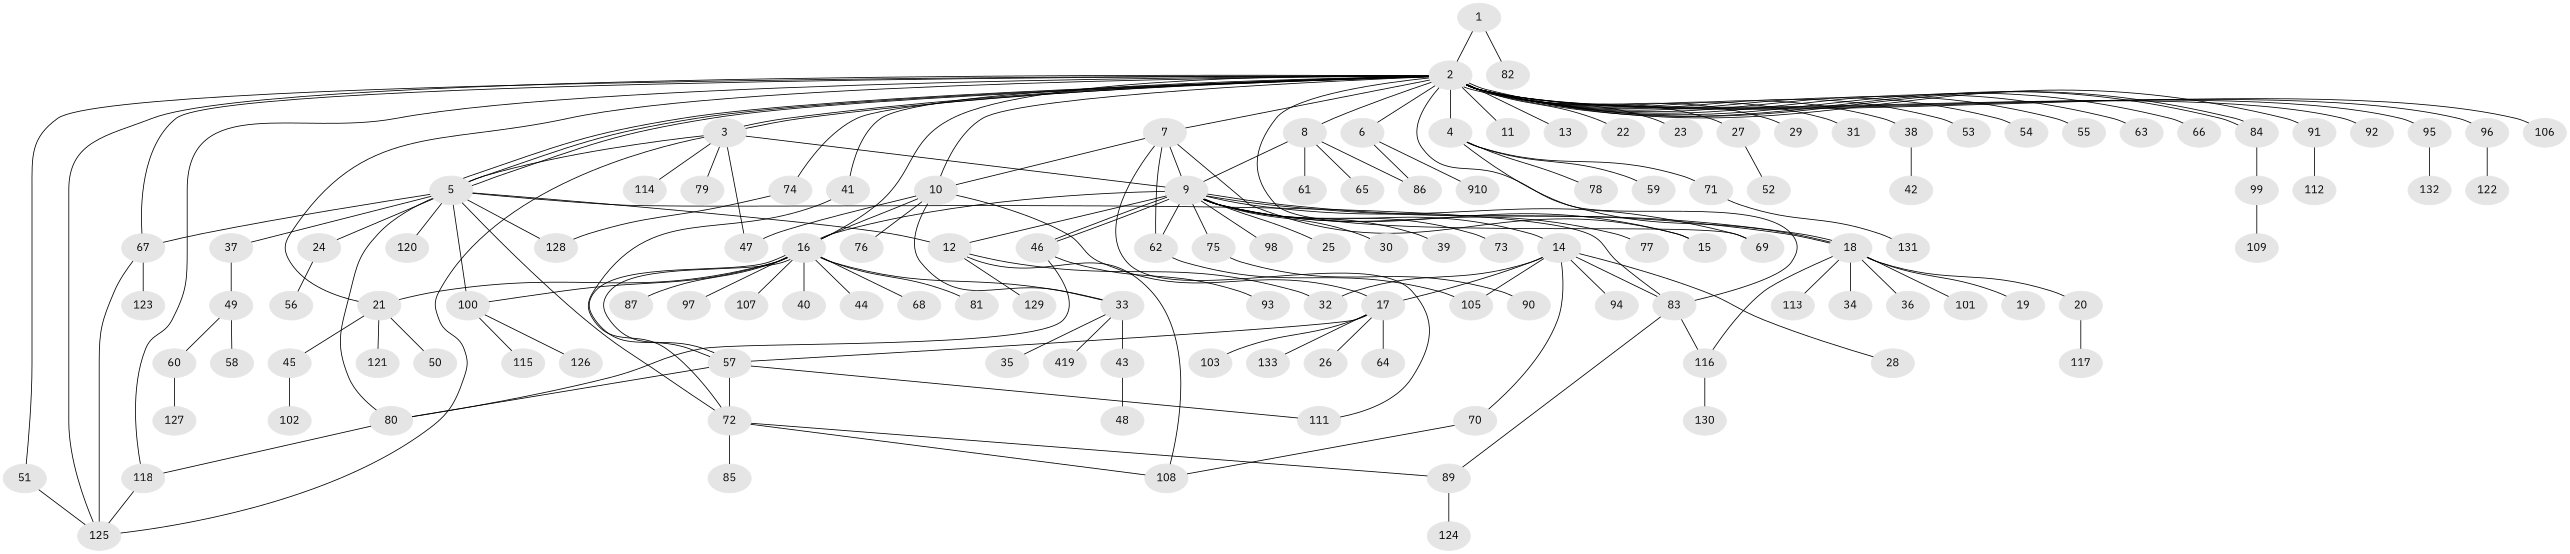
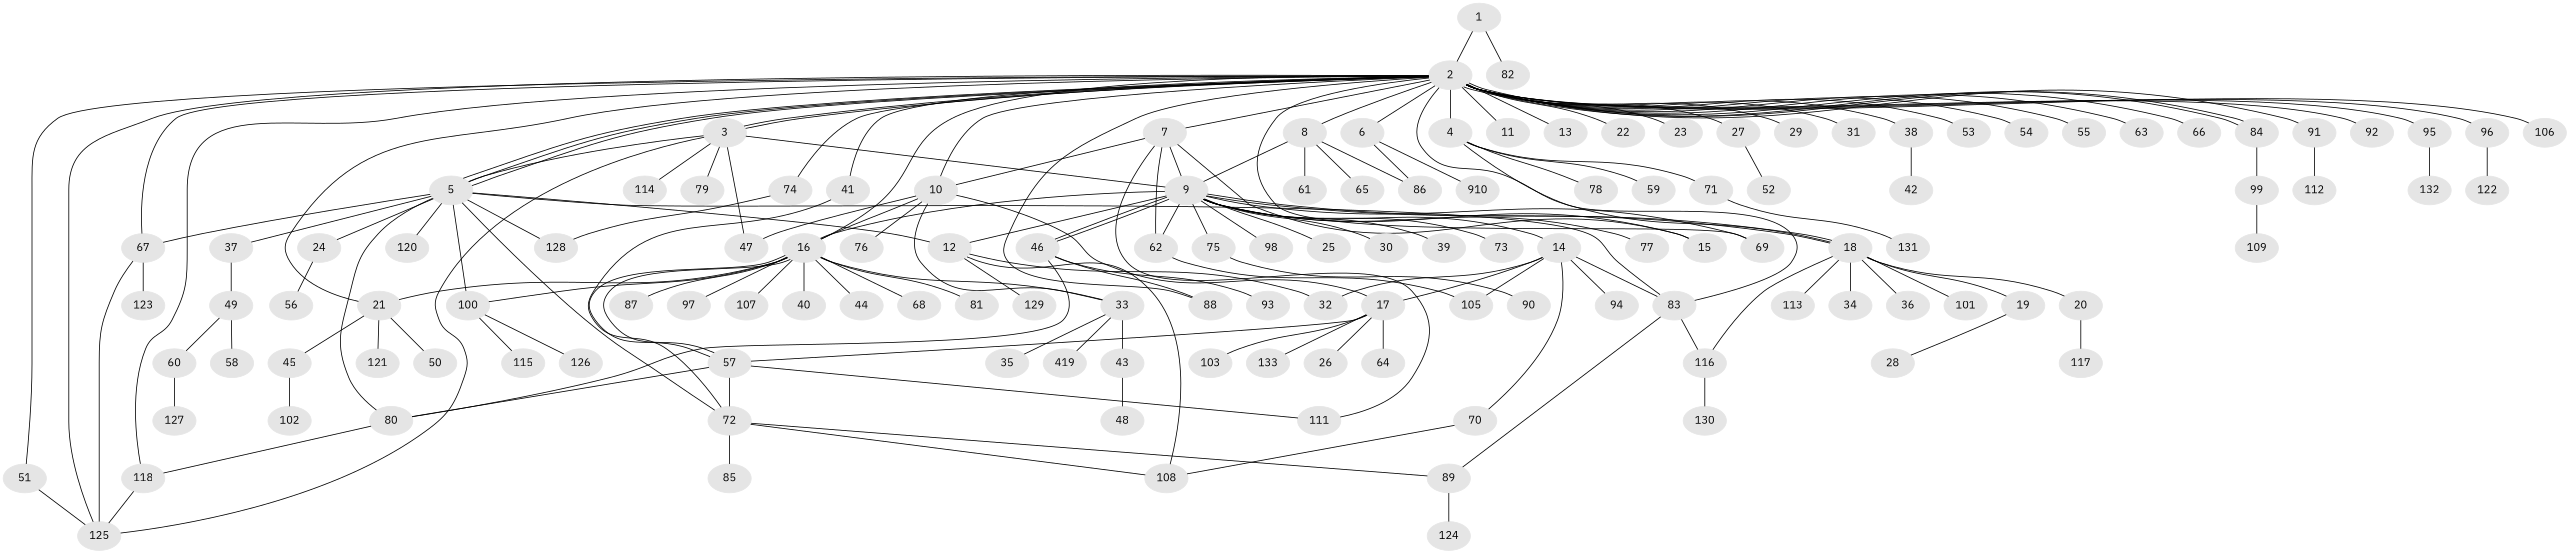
edge "14" -- "28": now "19" -- "28"
node "88": added
